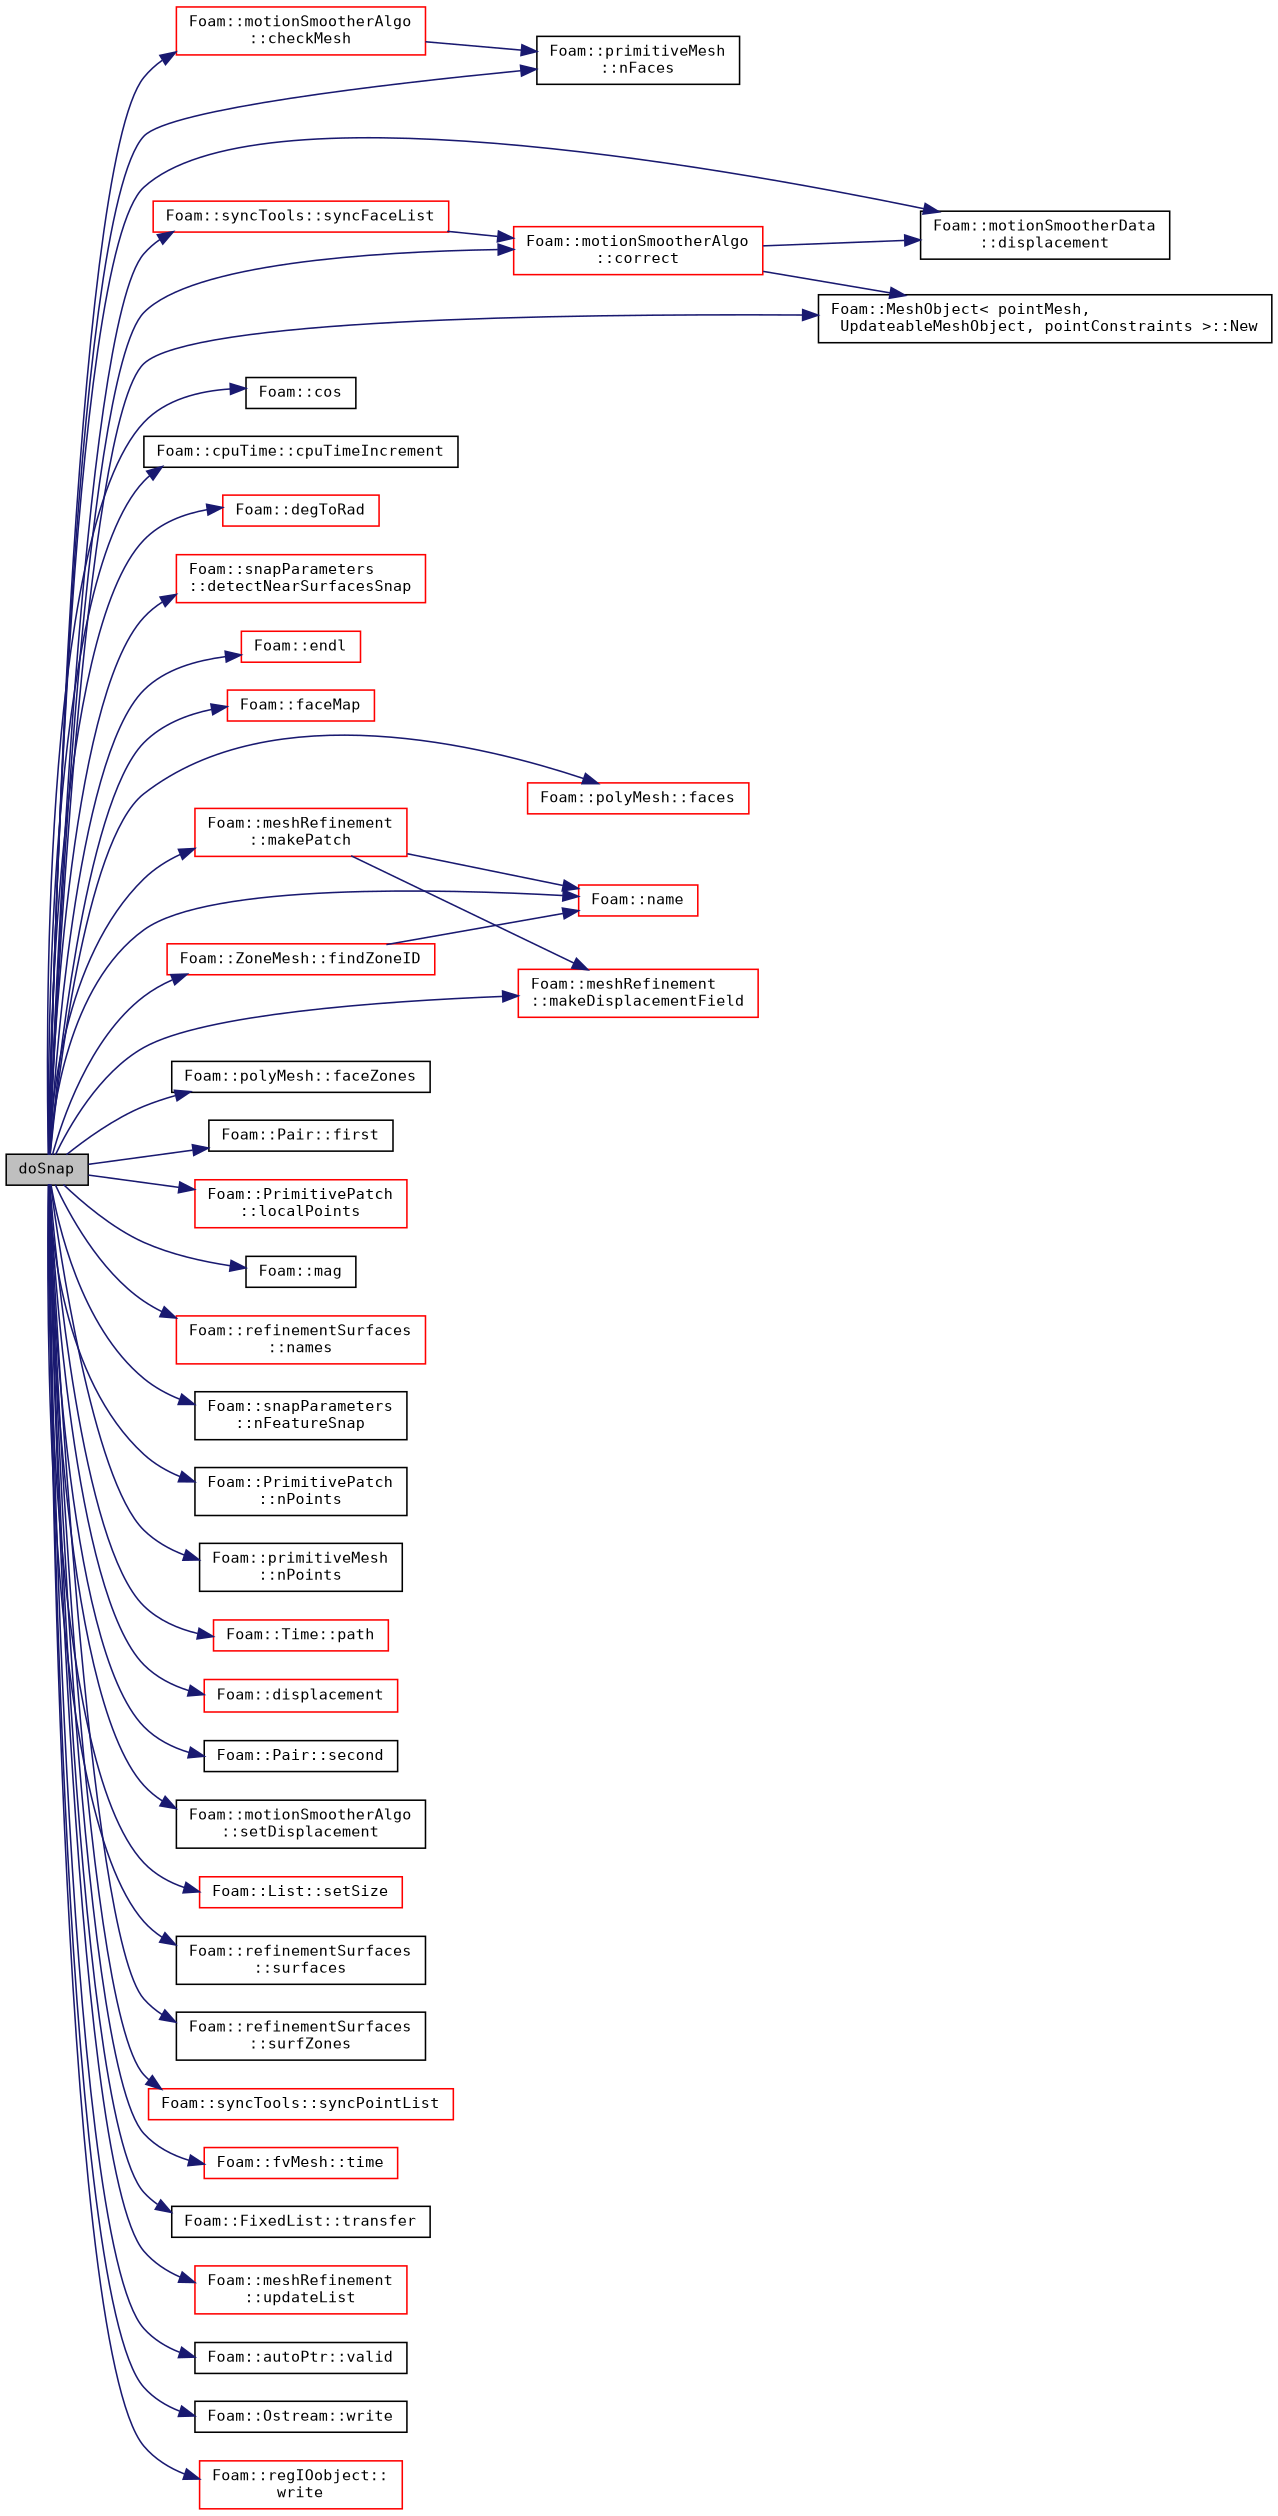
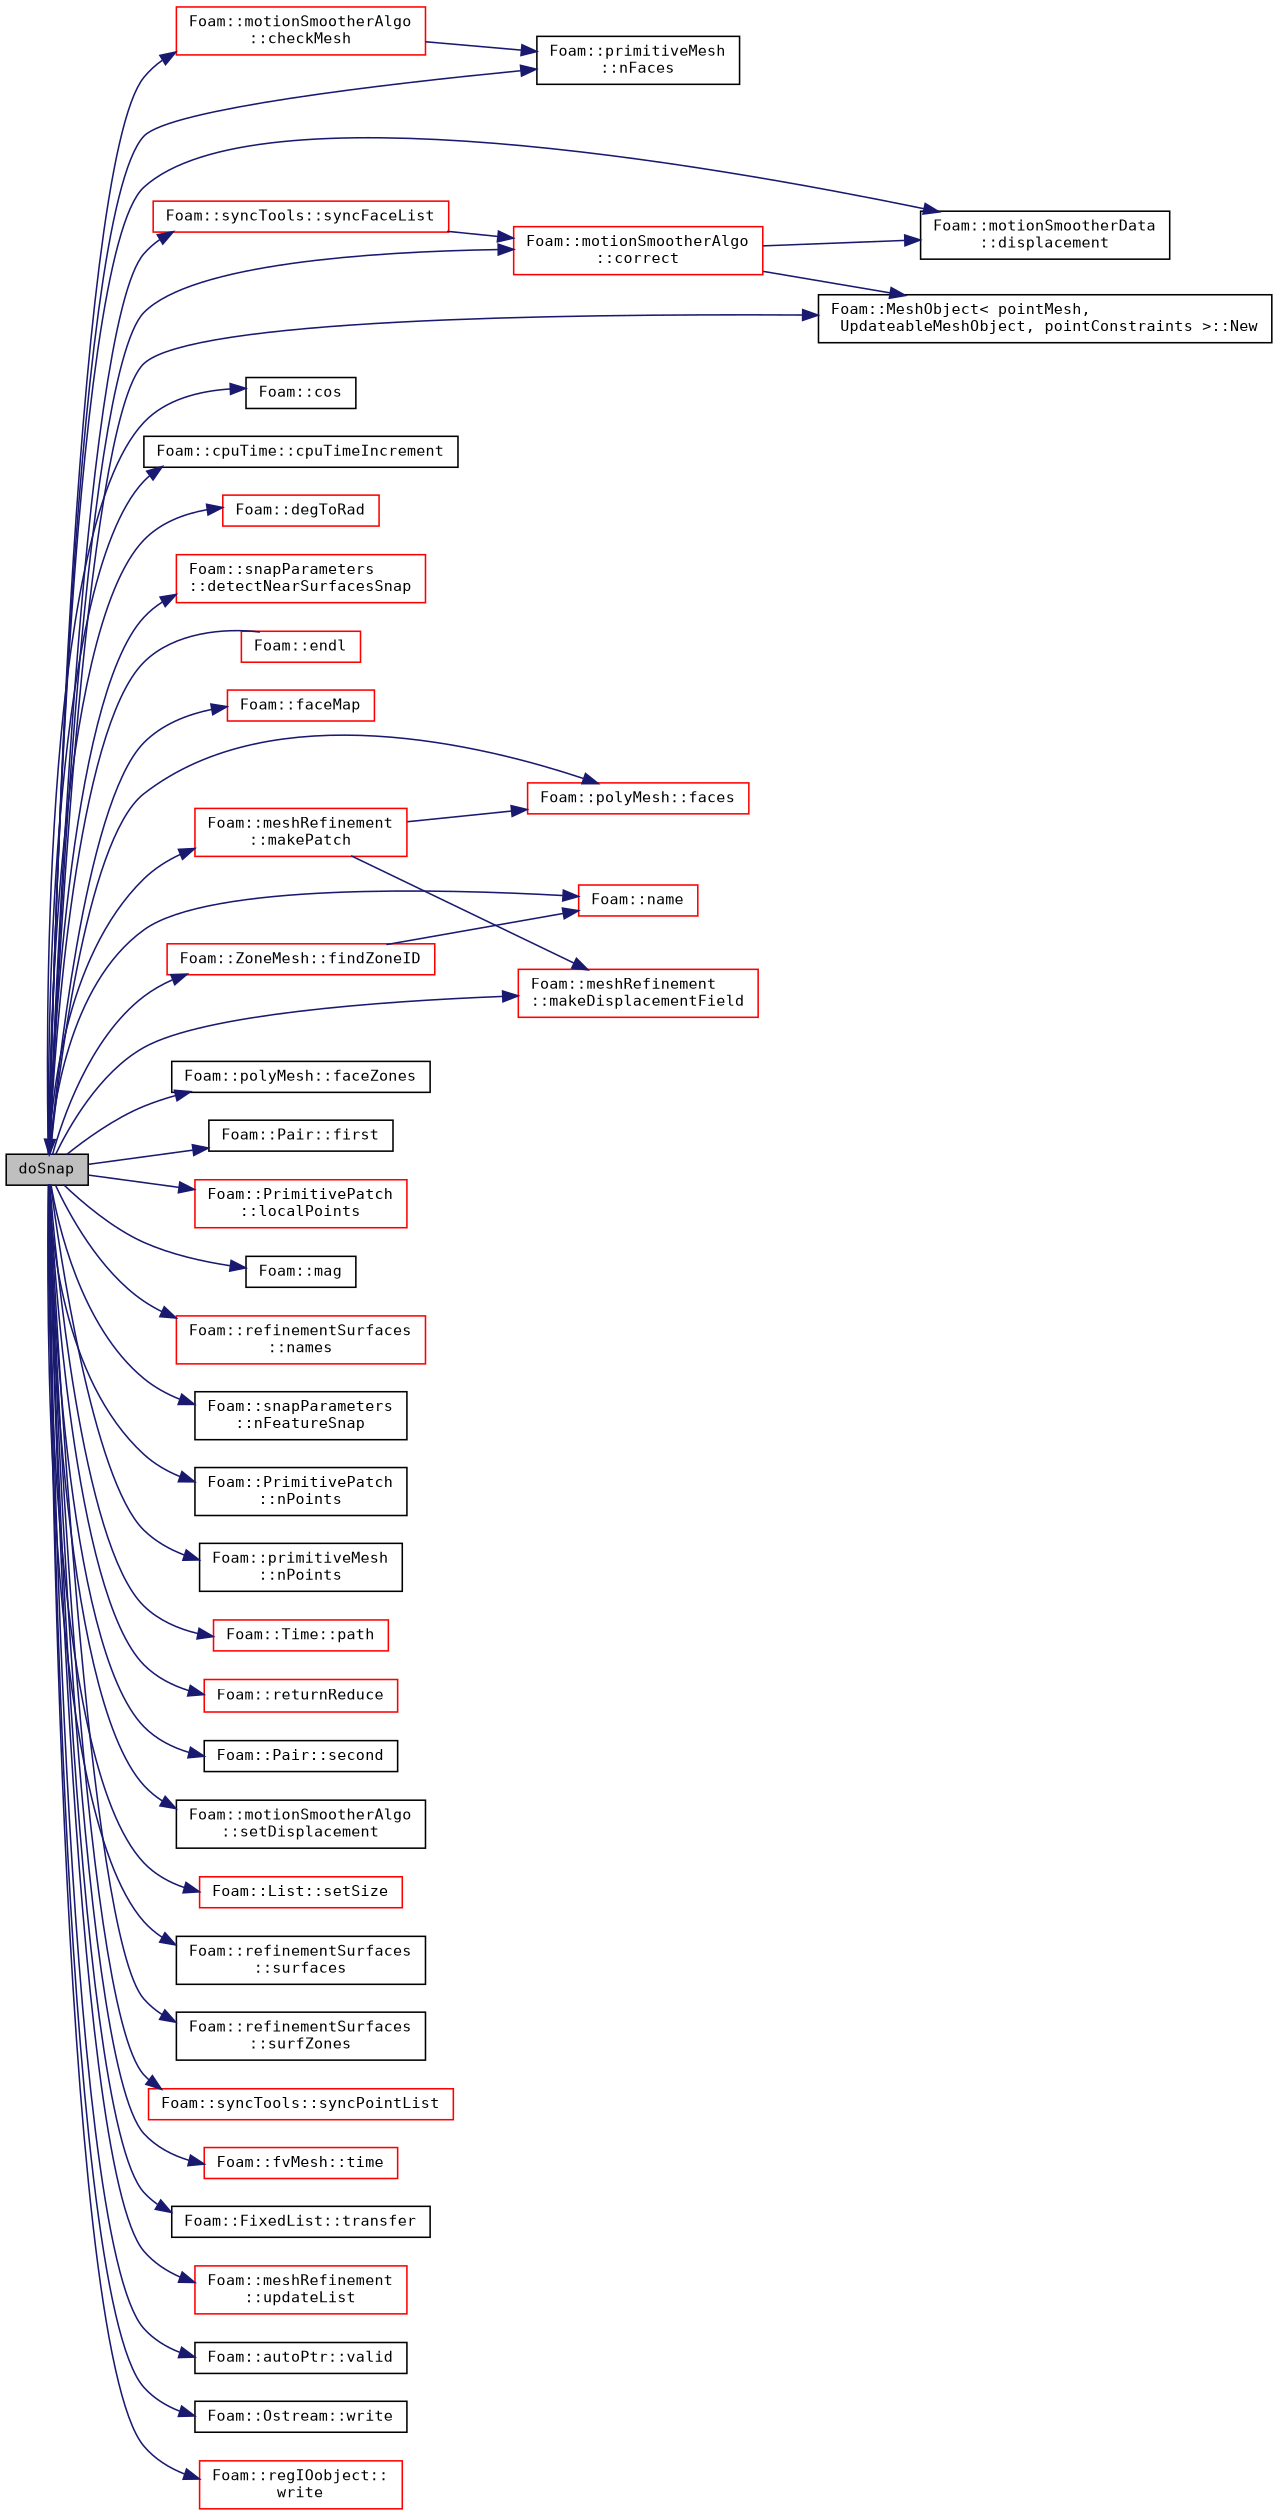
edge "Foam::meshRefinement ::makePatch" -> "Foam::name": now "Foam::meshRefinement ::makePatch" -> "Foam::polyMesh::faces"
edge "doSnap" -> "Foam::endl": reversed
node "Foam::displacement": label "Foam::displacement" -> "Foam::returnReduce"
